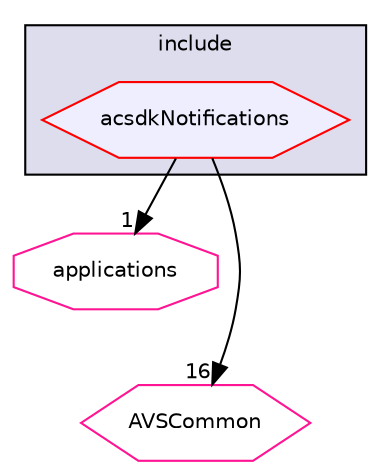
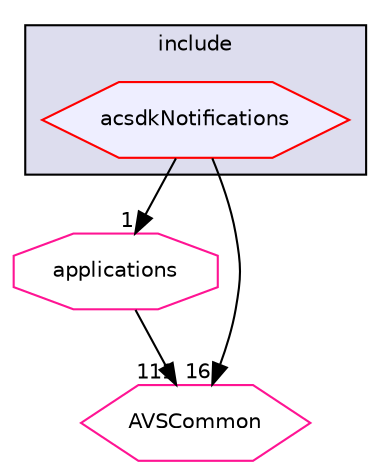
edge "applications" -> "AVSCommon": added
